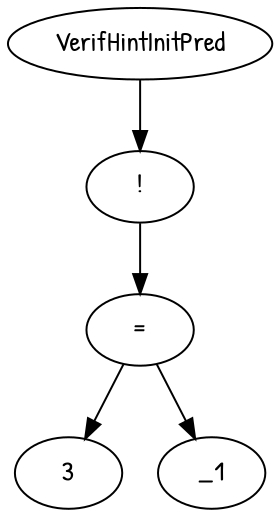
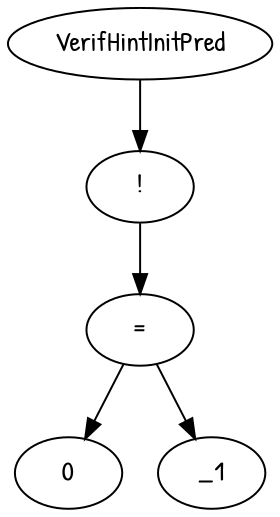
node "3": label "3" -> "0"
